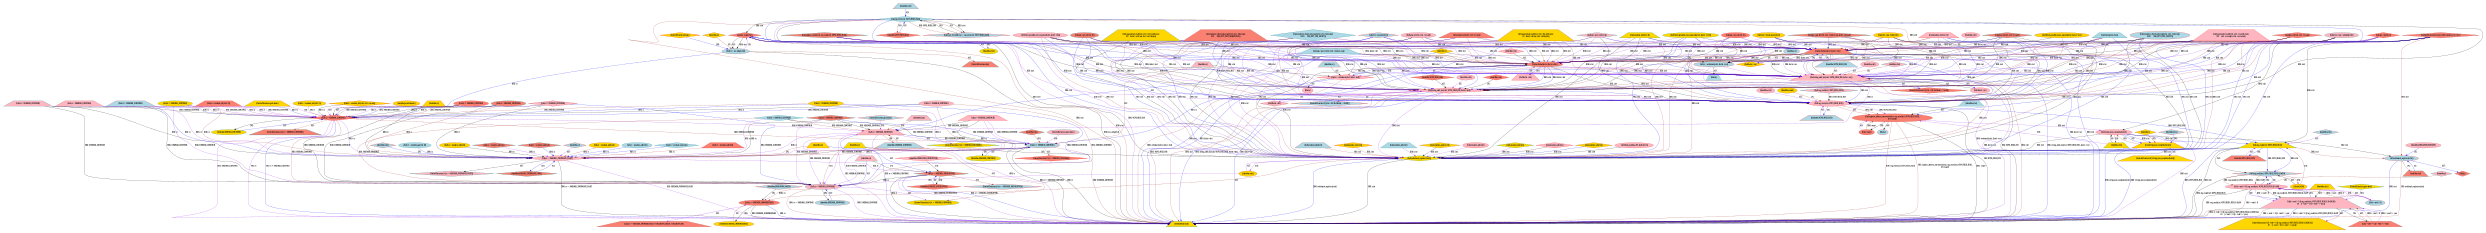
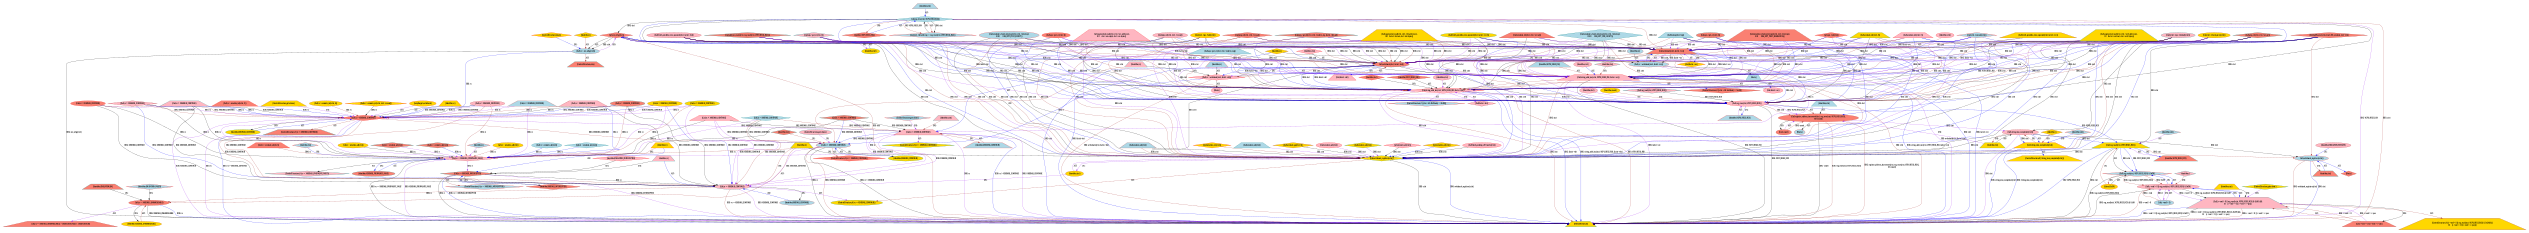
node "(Call,fetch_possible_mmx_operand(ctxt, &ctxt->src))": shape ellipse -> trapezium
node "(Call,rc = emulate_gp(ctxt, 0))": removed
node "(Identifier,X86EMUL_PROPAGATE_FAULT)": shape diamond -> ellipse
node "(Identifier,EMULATION_OK)": added
edge "(Call,rc == X86EMUL_CONTINUE)" -> "(Call,rc == X86EMUL_UNHANDLEABLE)": label "REGS: rc" -> "DDG: rc"
